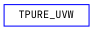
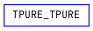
node "TPURE_UVW": label "TPURE_UVW" -> "TPURE_TPURE"
